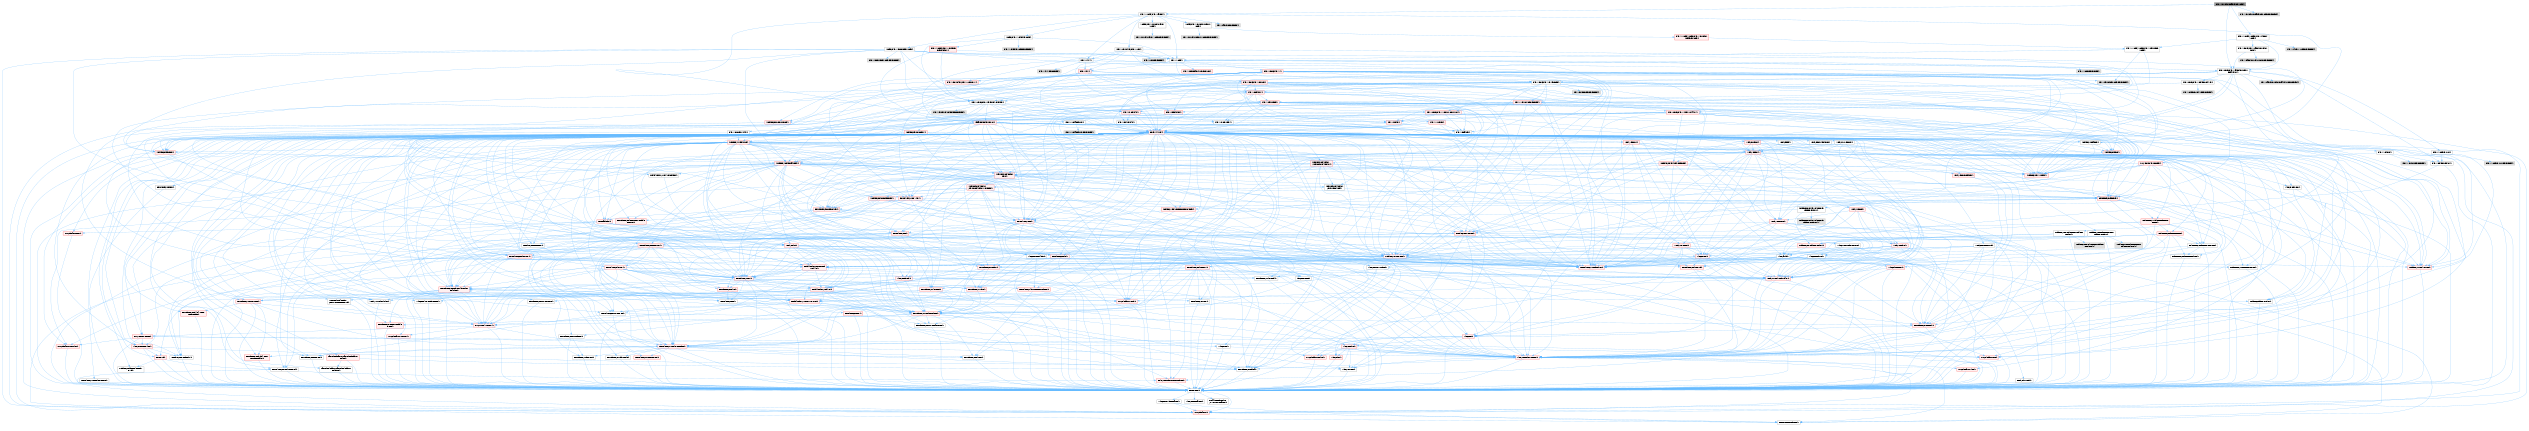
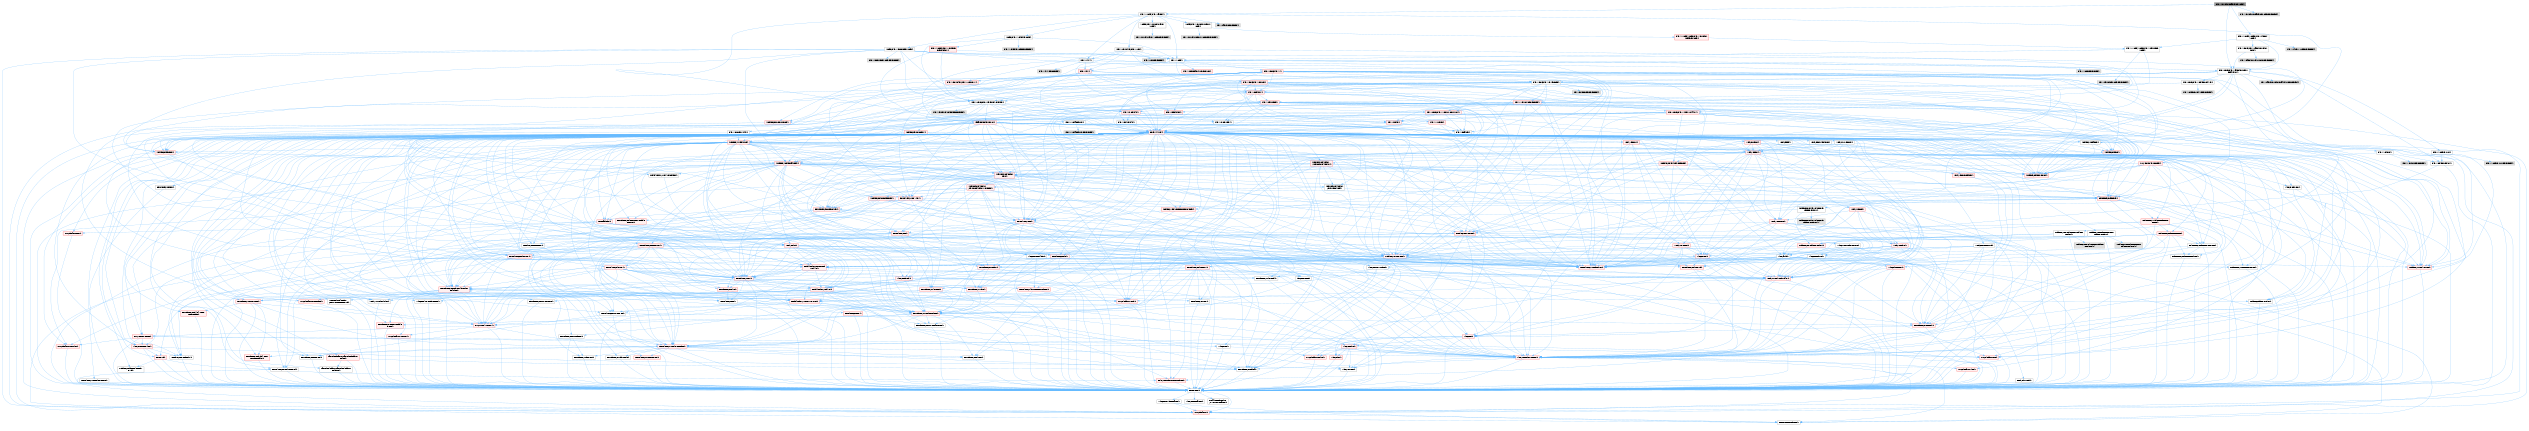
edge "RigVMCore/RigVM.h" -> "RigVMTemplateNode.generated.h": now "RigVMCore/RigVM.h" -> "RigVMRegistry.h"
node "UObject/RigVMTraits.h": label "UObject/RigVMTraits.h" -> "UObject/ObjectMacros.h"
node "HAL/PlatformProperties.h": added
